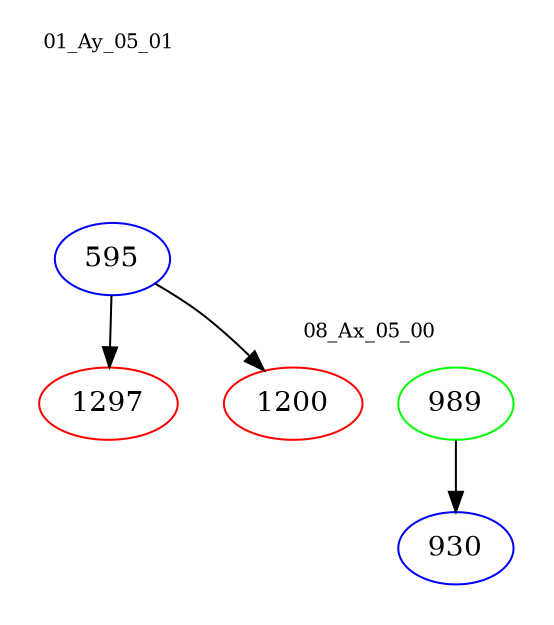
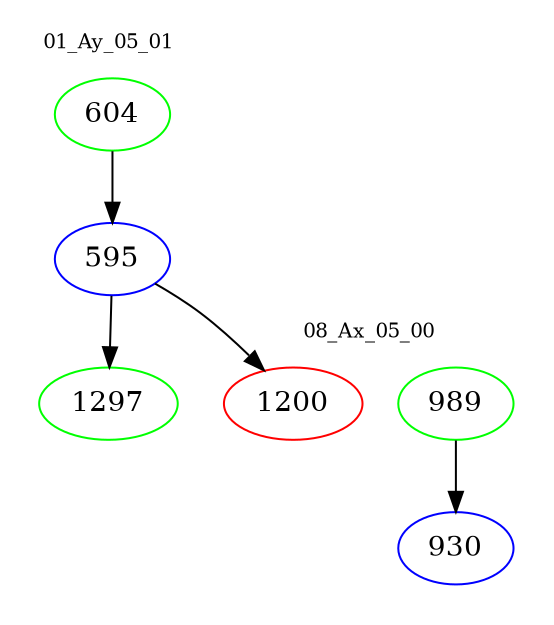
node "604": added
node "1297": color red -> green
